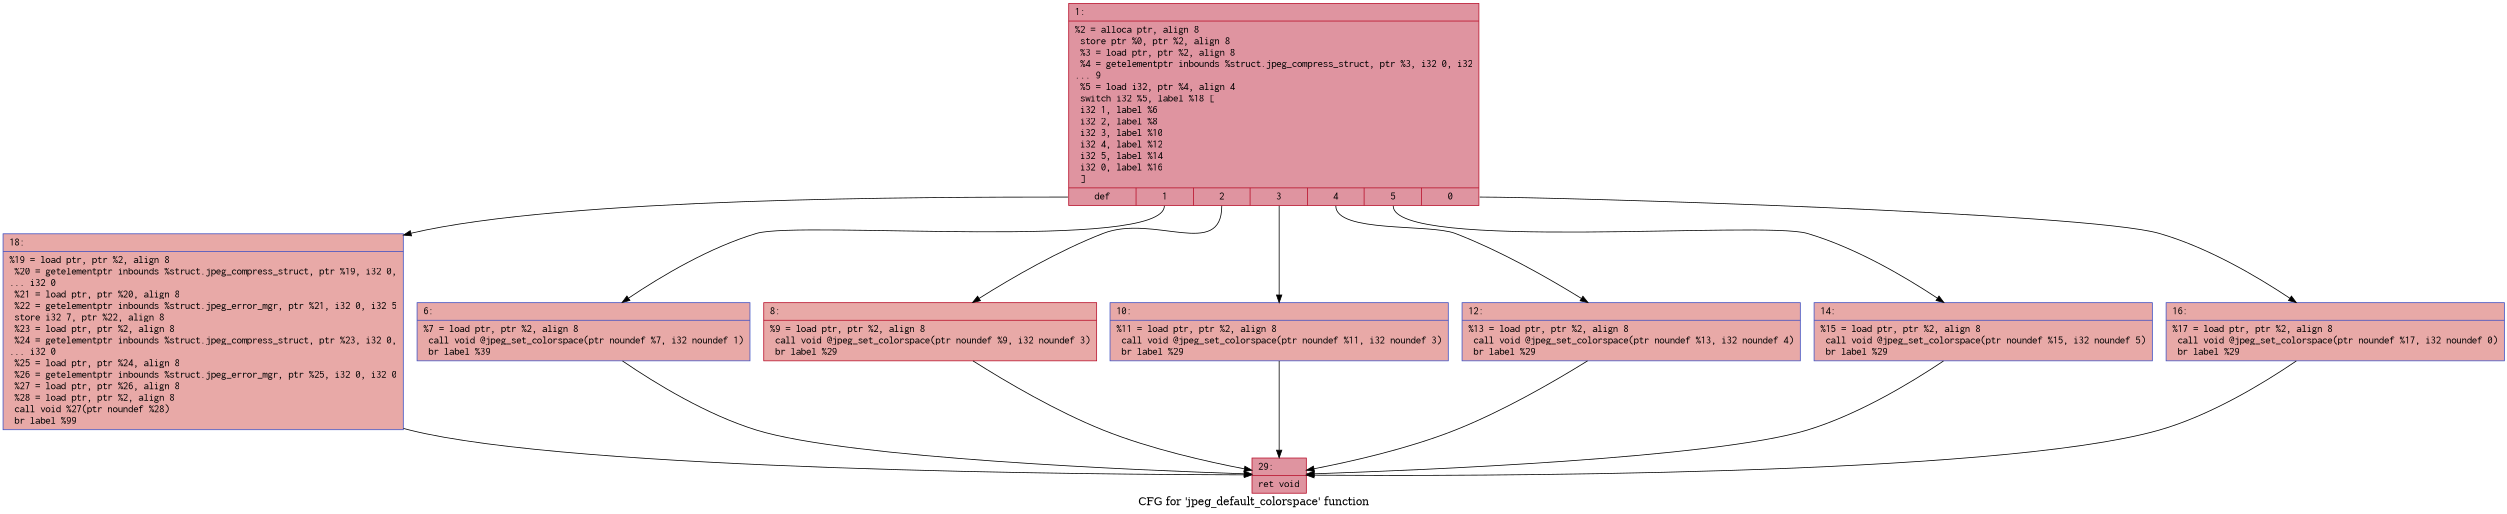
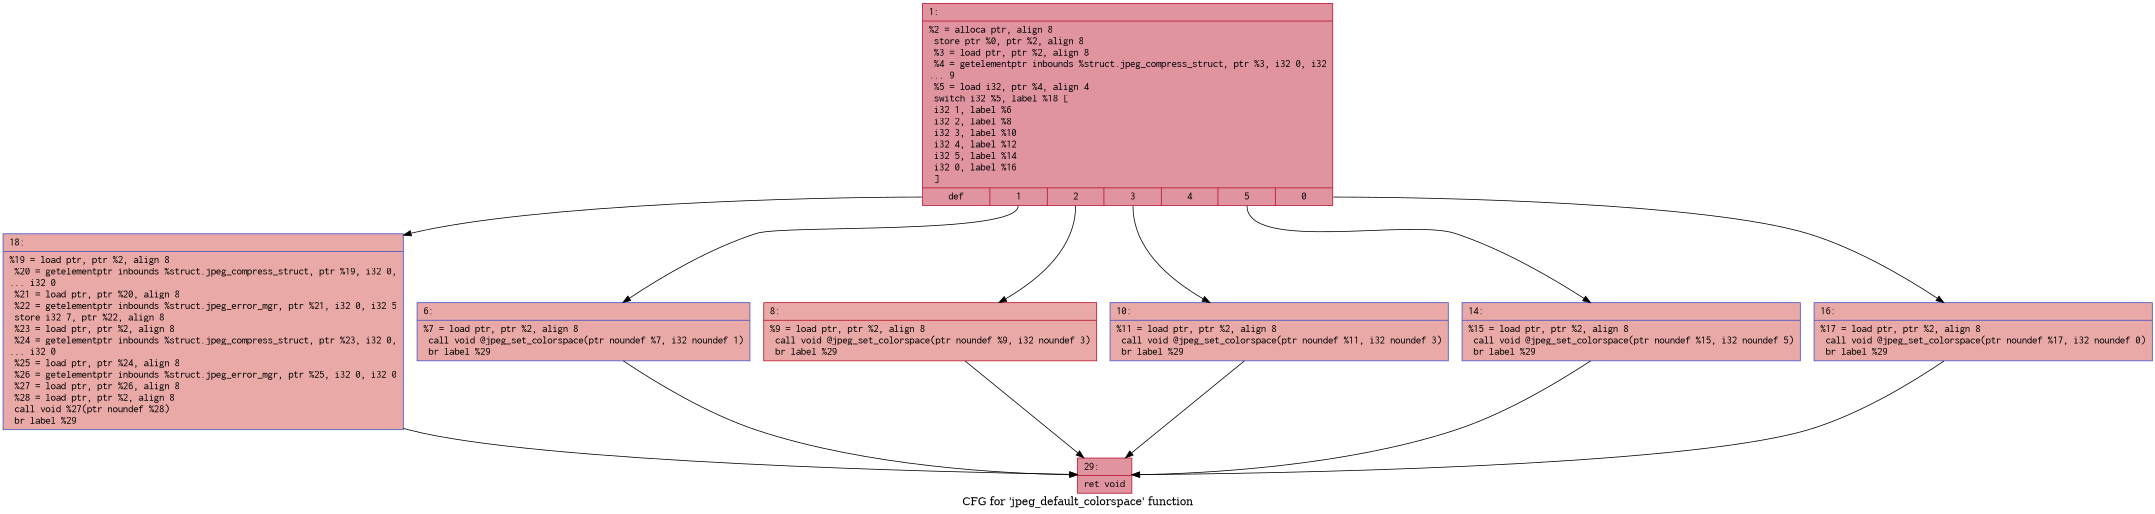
node "12:": removed
node "6:": text "br label %39" -> "br label %29"
node "18:": text "br label %99" -> "br label %29"
